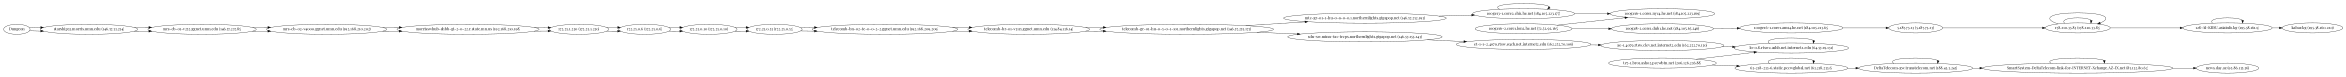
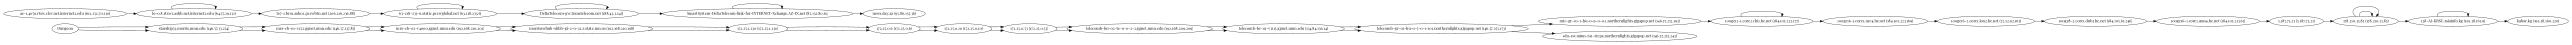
edge "100ge16-2.core1.lon2.he.net (72.52.92.165)" -> "100ge16-1.core1.nyc4.he.net (184.105.223.169)": reversed
node "et-1-1-2.4079.rtsw.eqch.net.internet2.edu (162.252.70.106)": removed
edge "te7-1.br01.ash02.pccwbtn.net (206.126.236.88)" -> "lo-0.8.rtsw2.ashb.net.internet2.edu (64.57.29.131)": reversed
